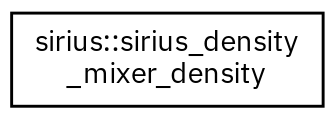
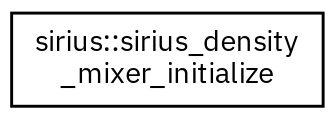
node "sirius::sirius_density _mixer_density": label "sirius::sirius_density _mixer_density" -> "sirius::sirius_density _mixer_initialize"
